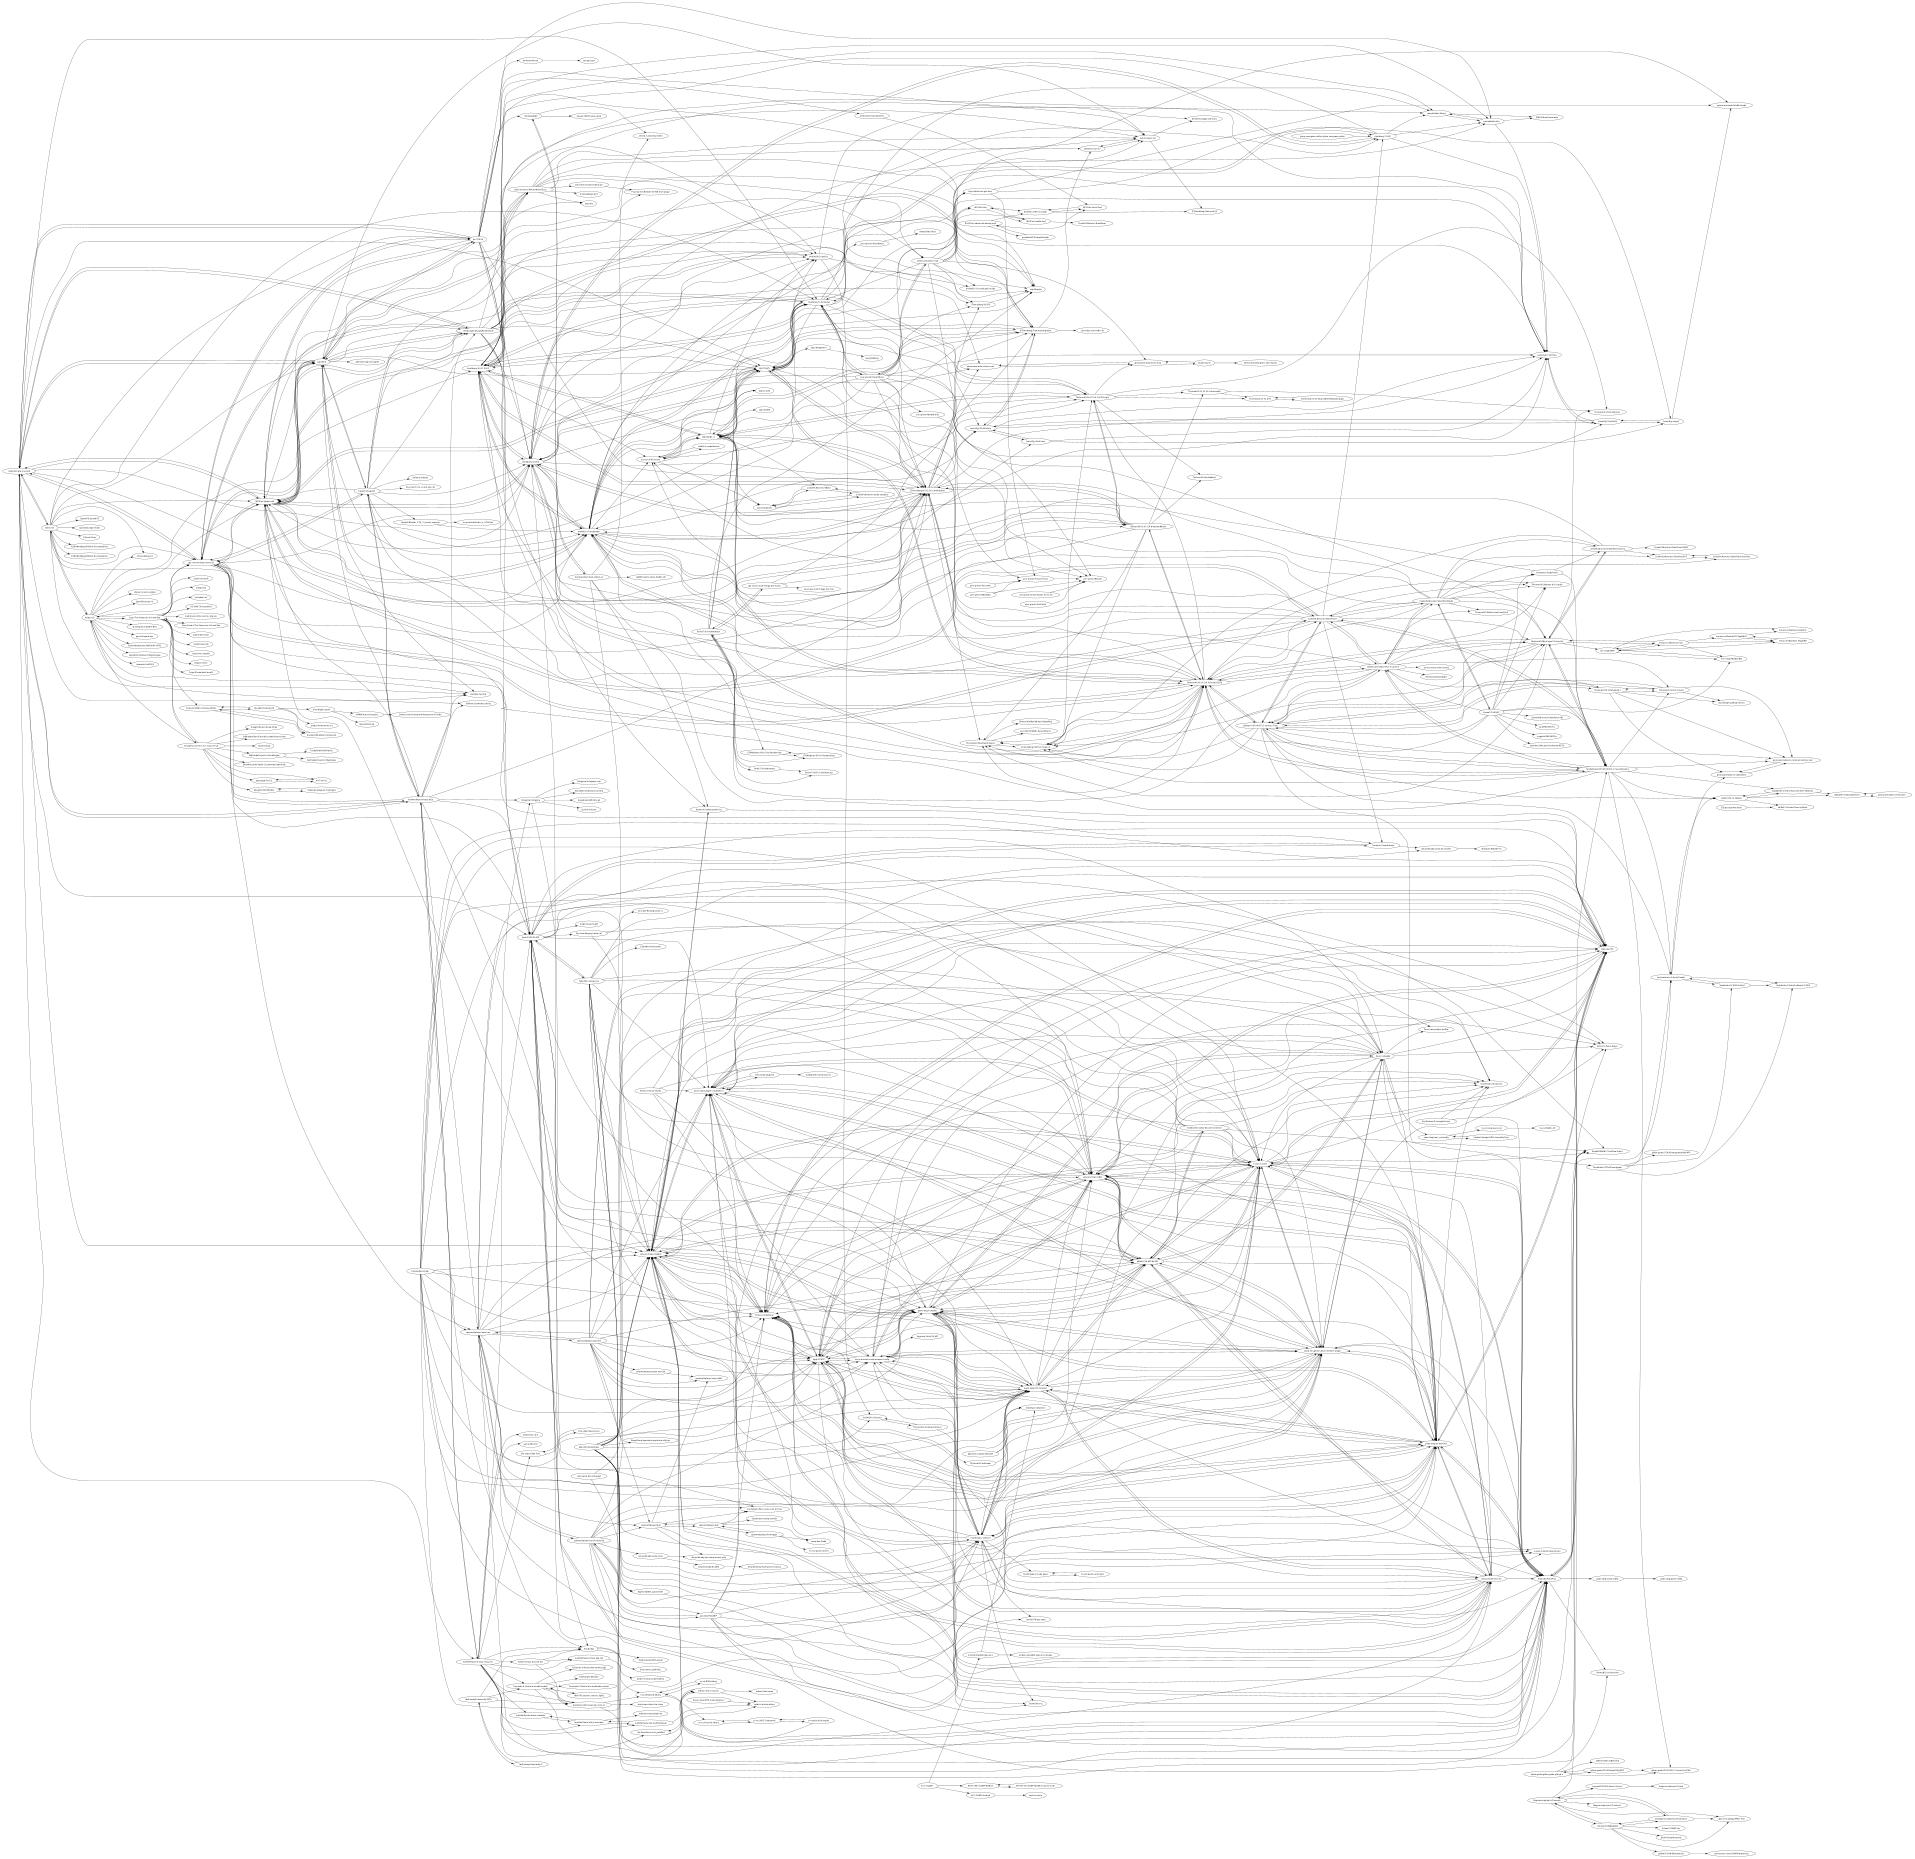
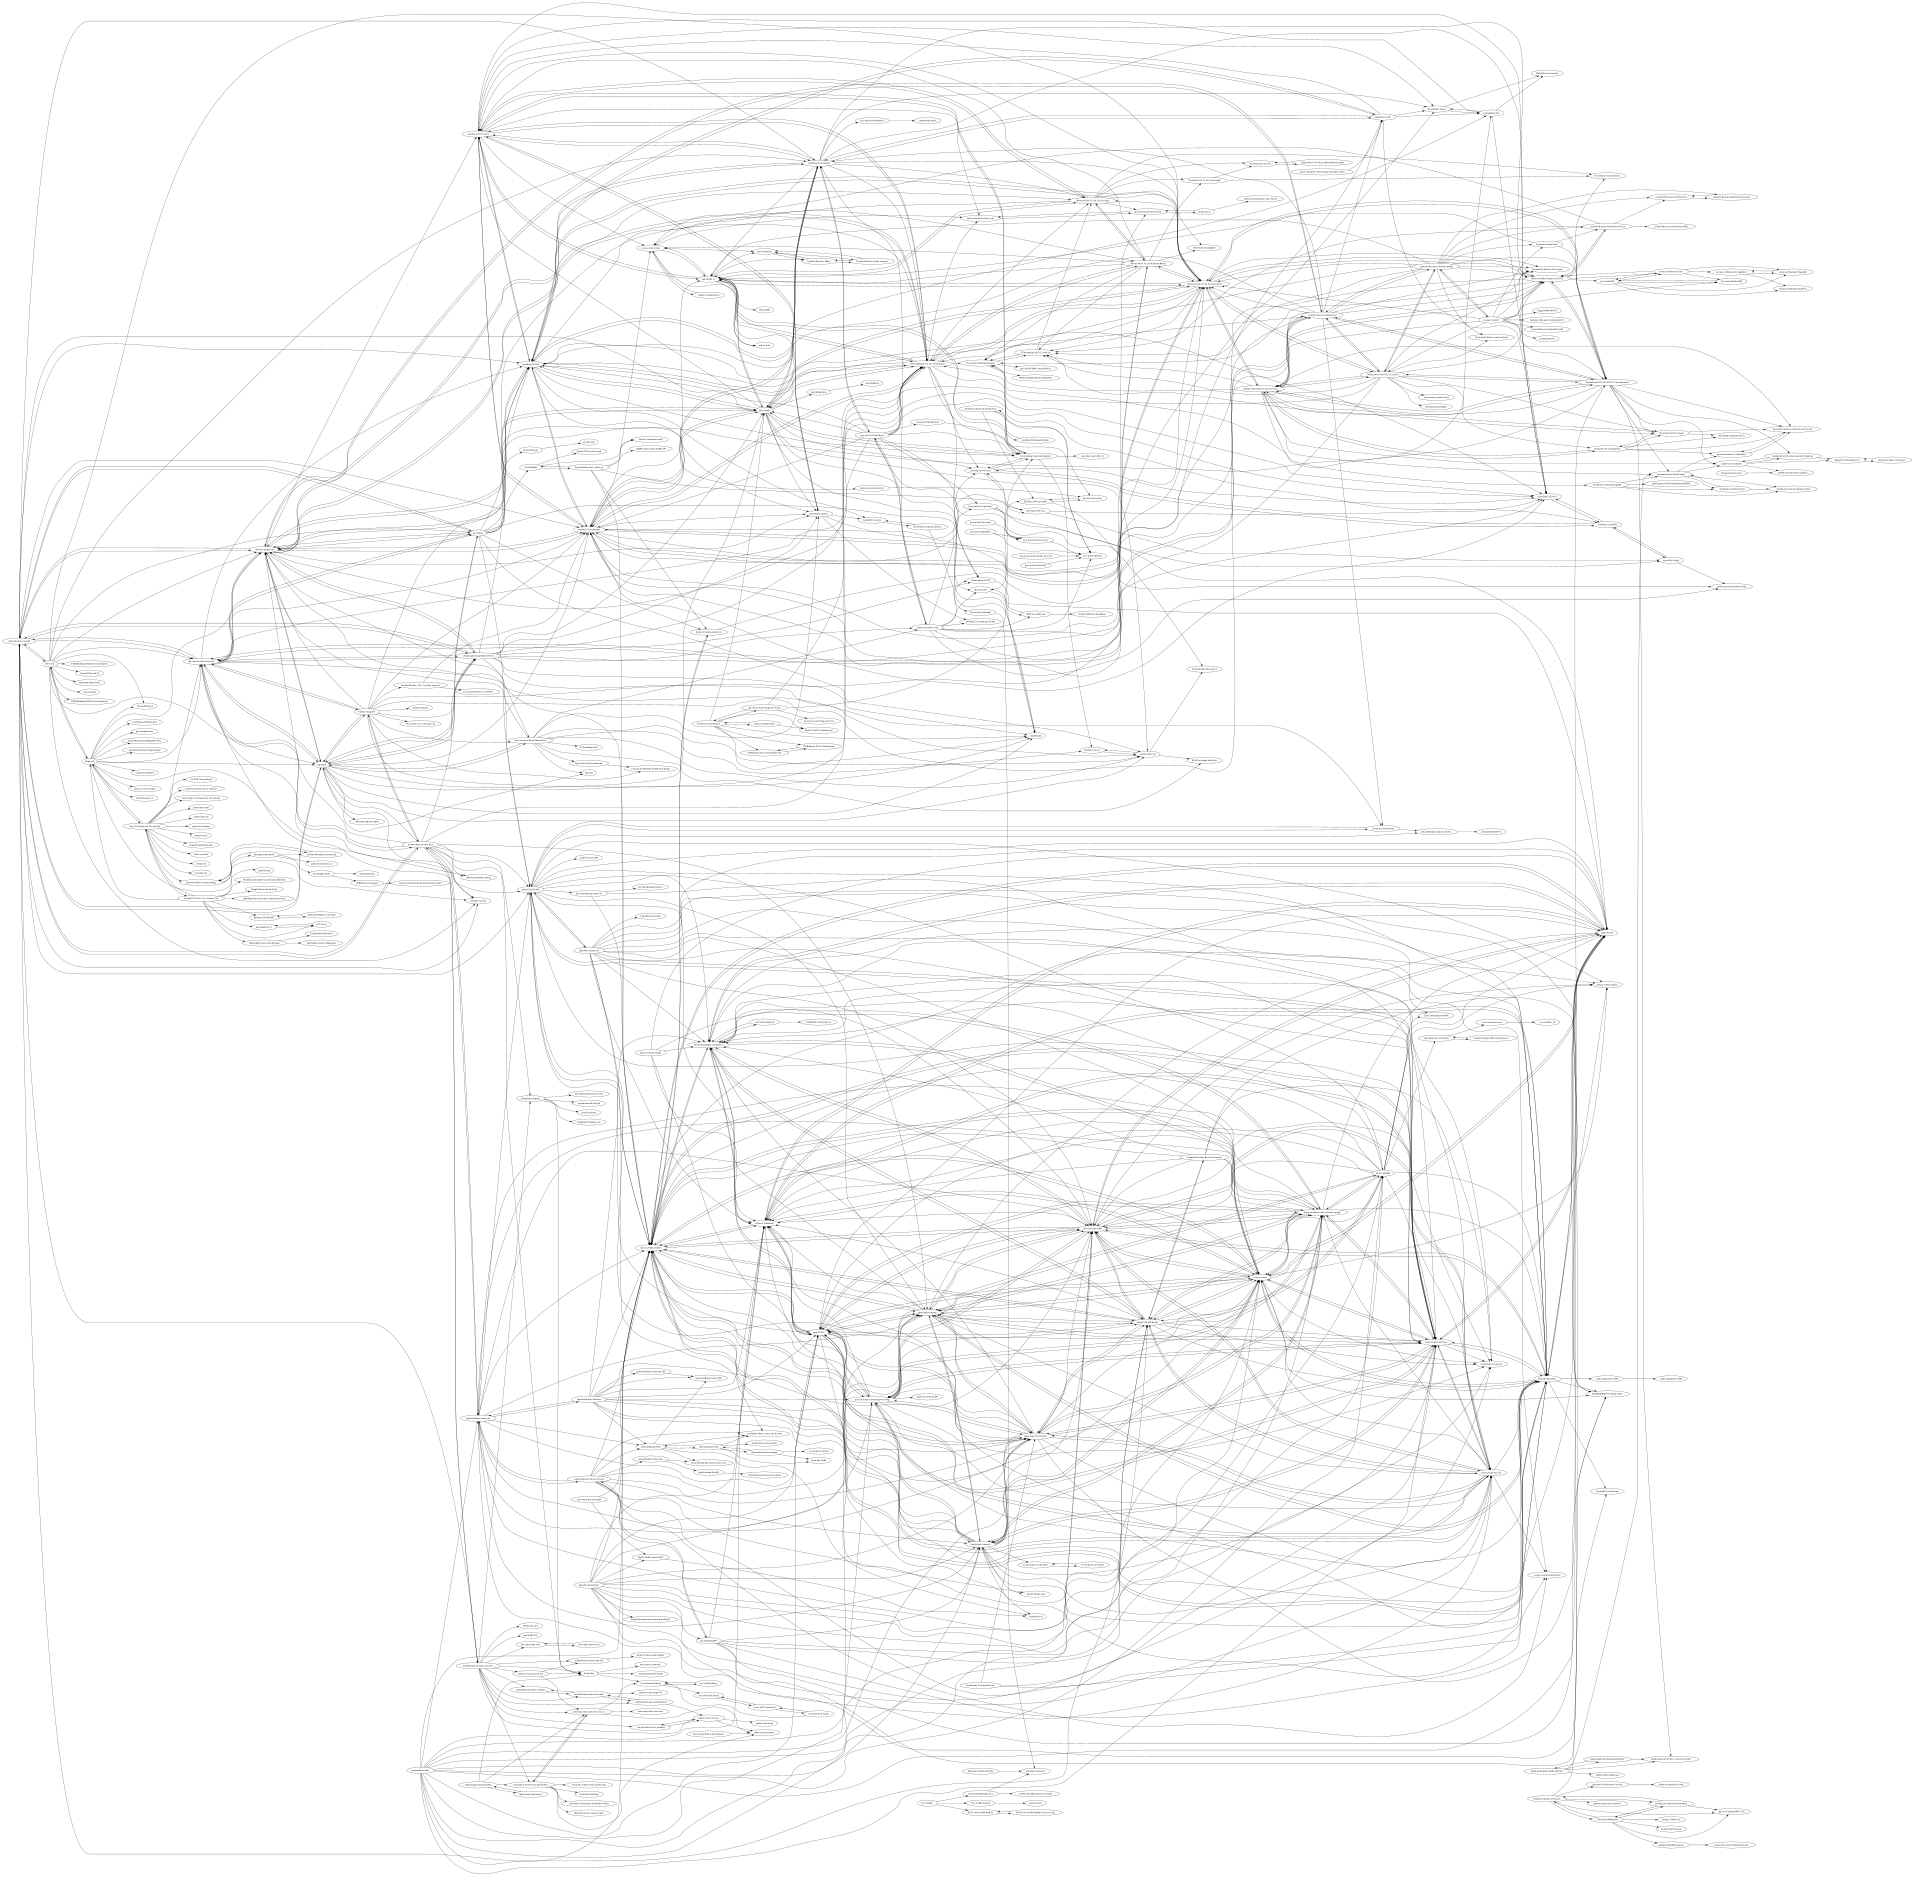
edge "qdsteam/sampmodmobile" -> "pawn-lang/YSI-Includes": now "Southclaws/ScavengeSurvive" -> "pawn-lang/YSI-Includes"
